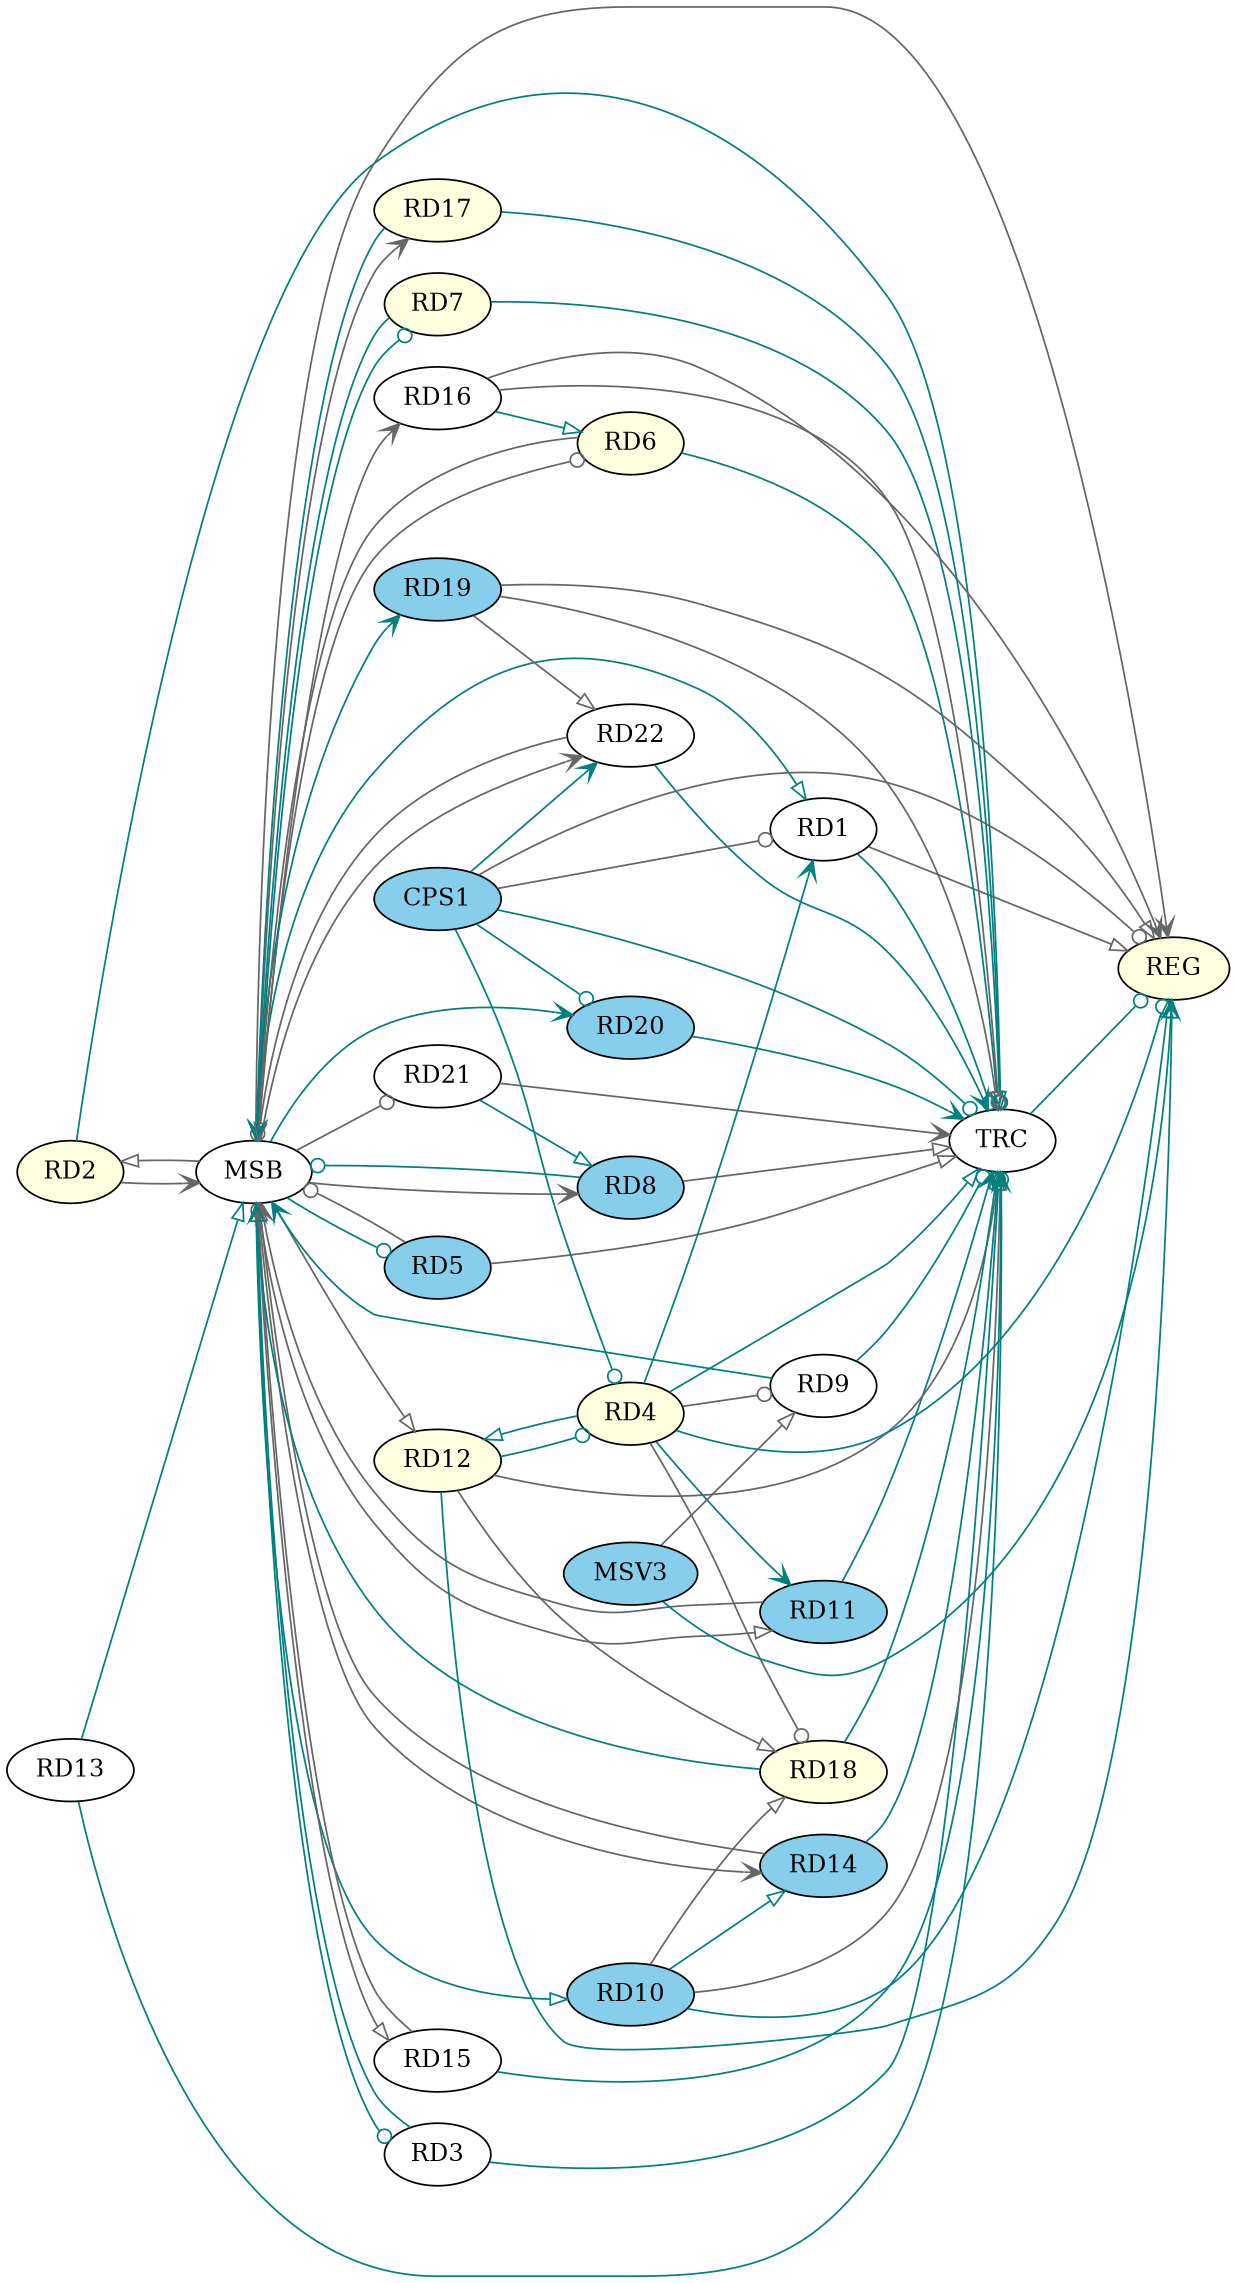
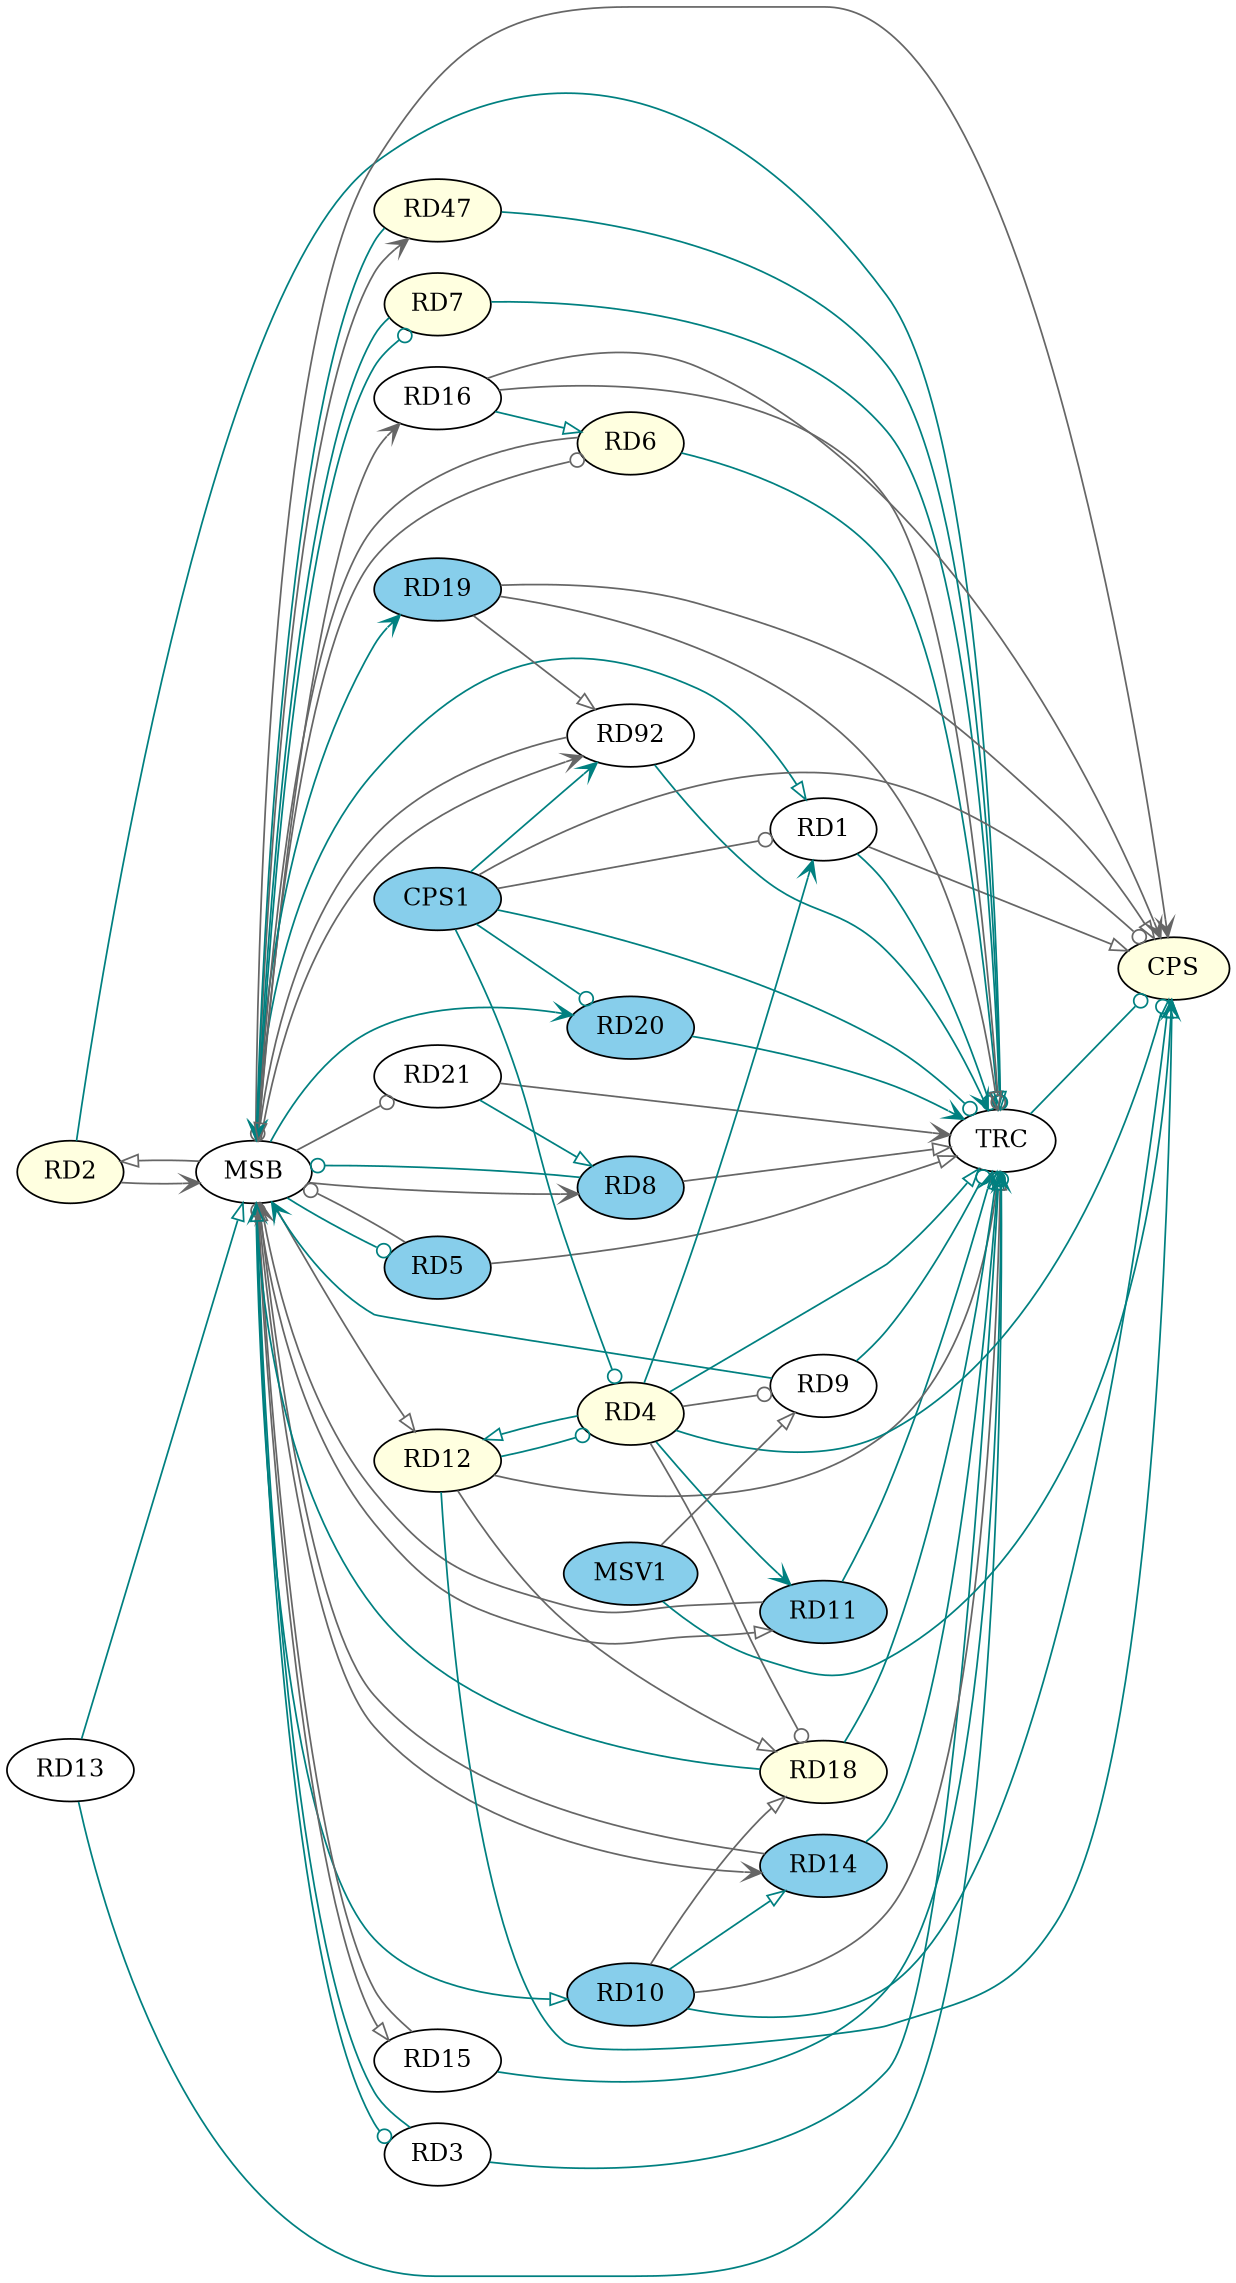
node "RD17": label "RD17" -> "RD47"
node "RD22": label "RD22" -> "RD92"
node "REG": label "REG" -> "CPS"
node "MSV3": label "MSV3" -> "MSV1"
